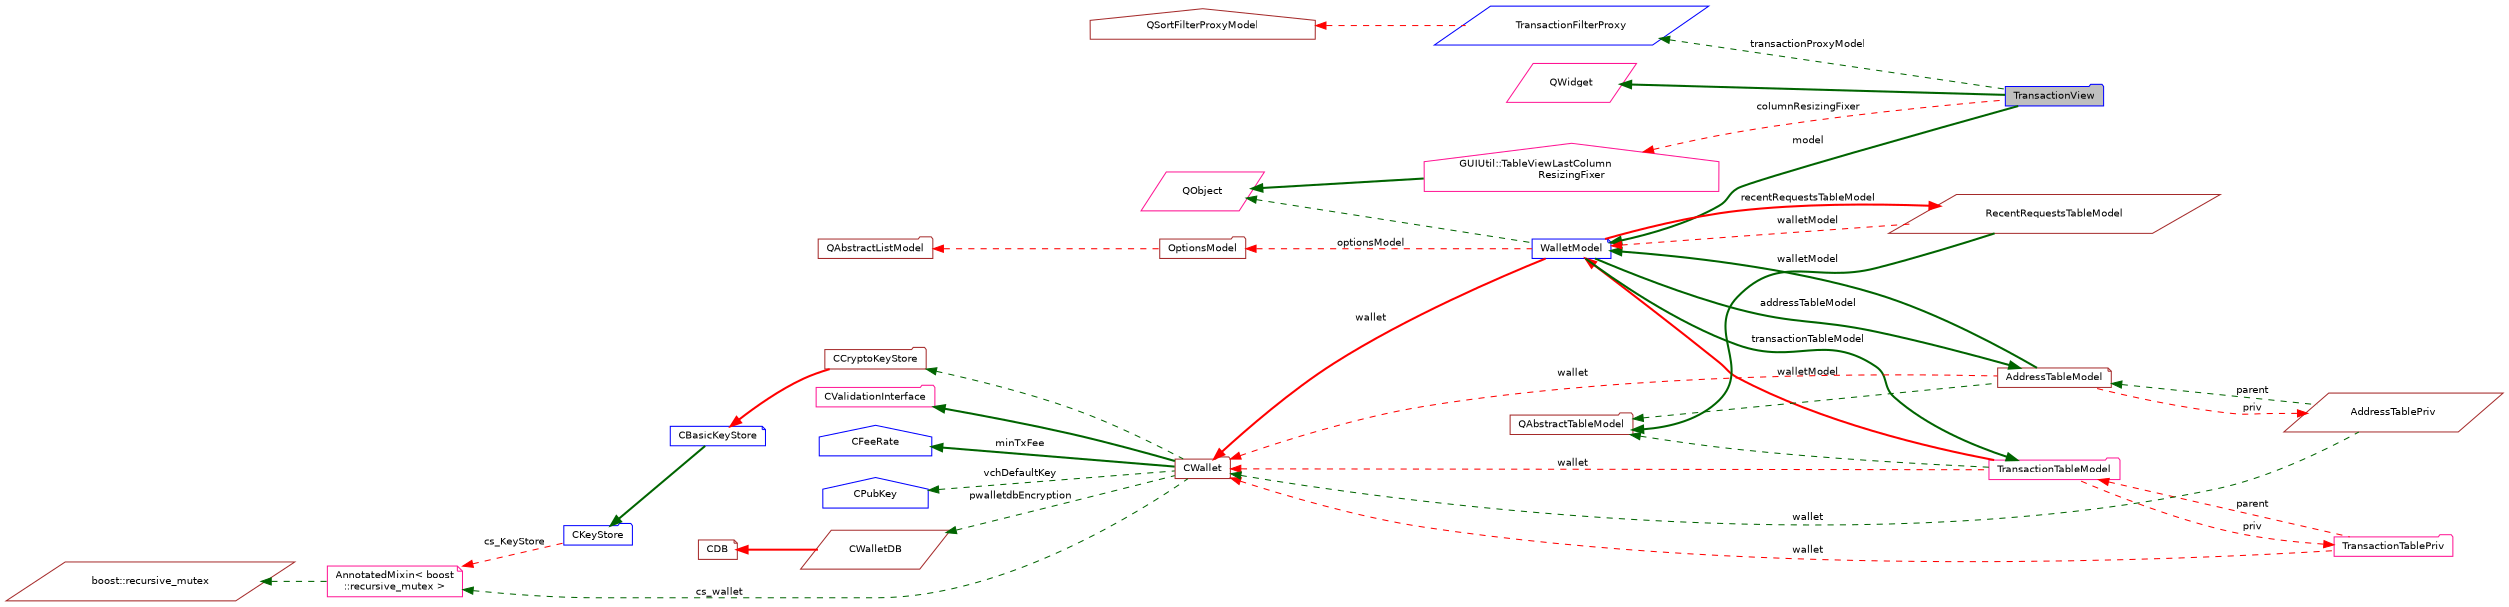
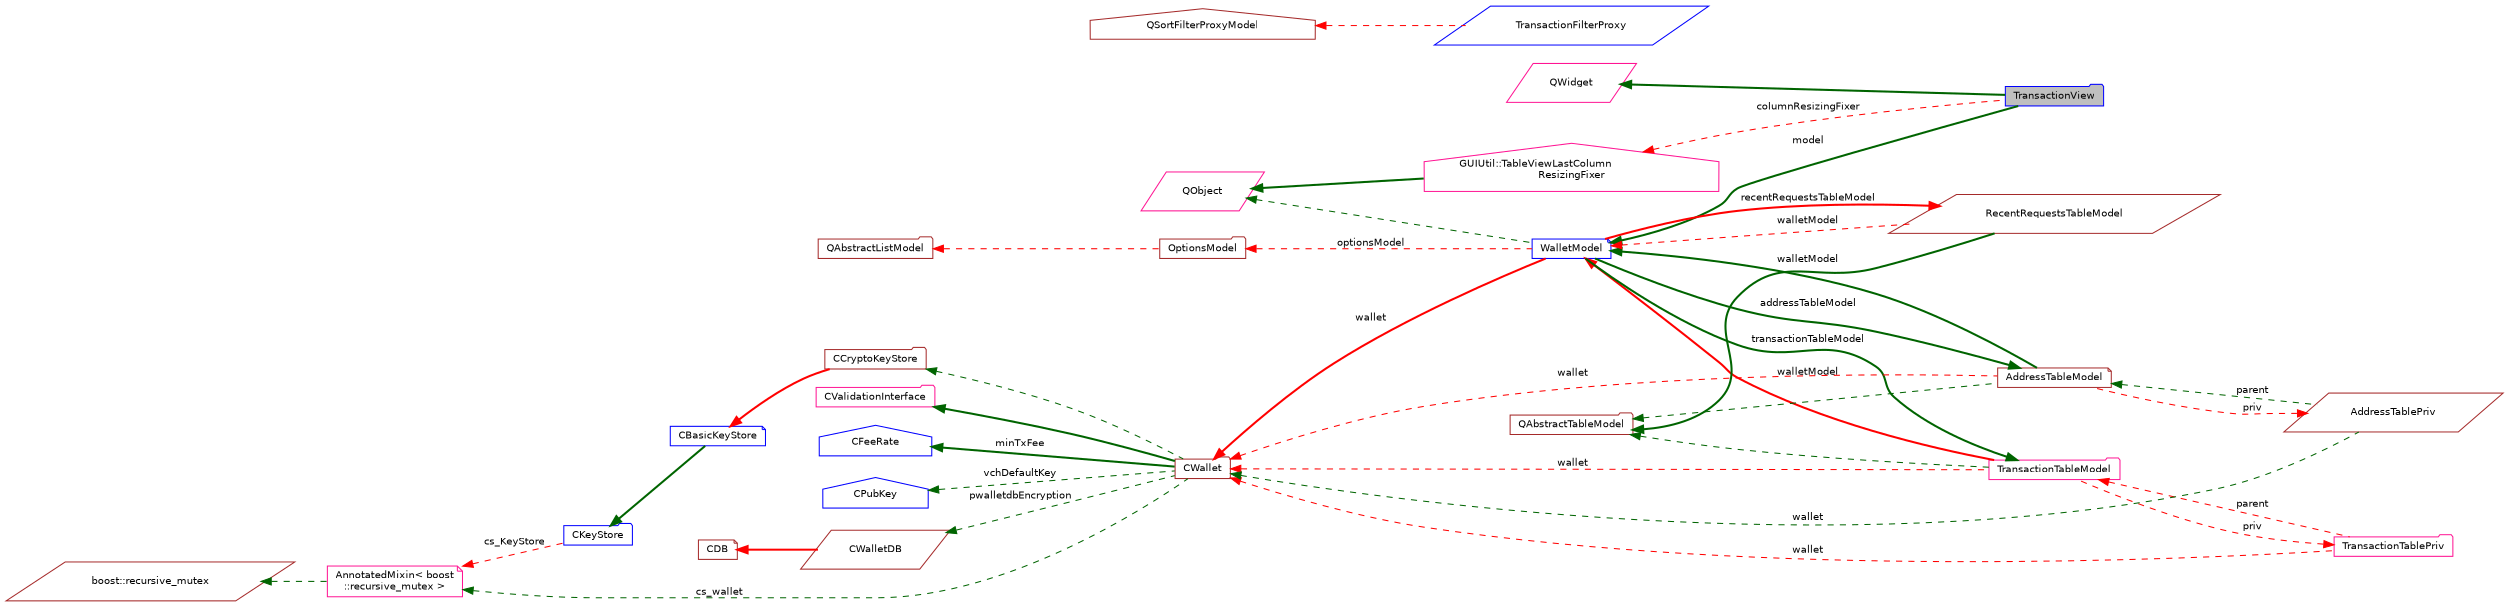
edge "TransactionView" -> "TransactionFilterProxy": removed, label "transactionProxyModel"
